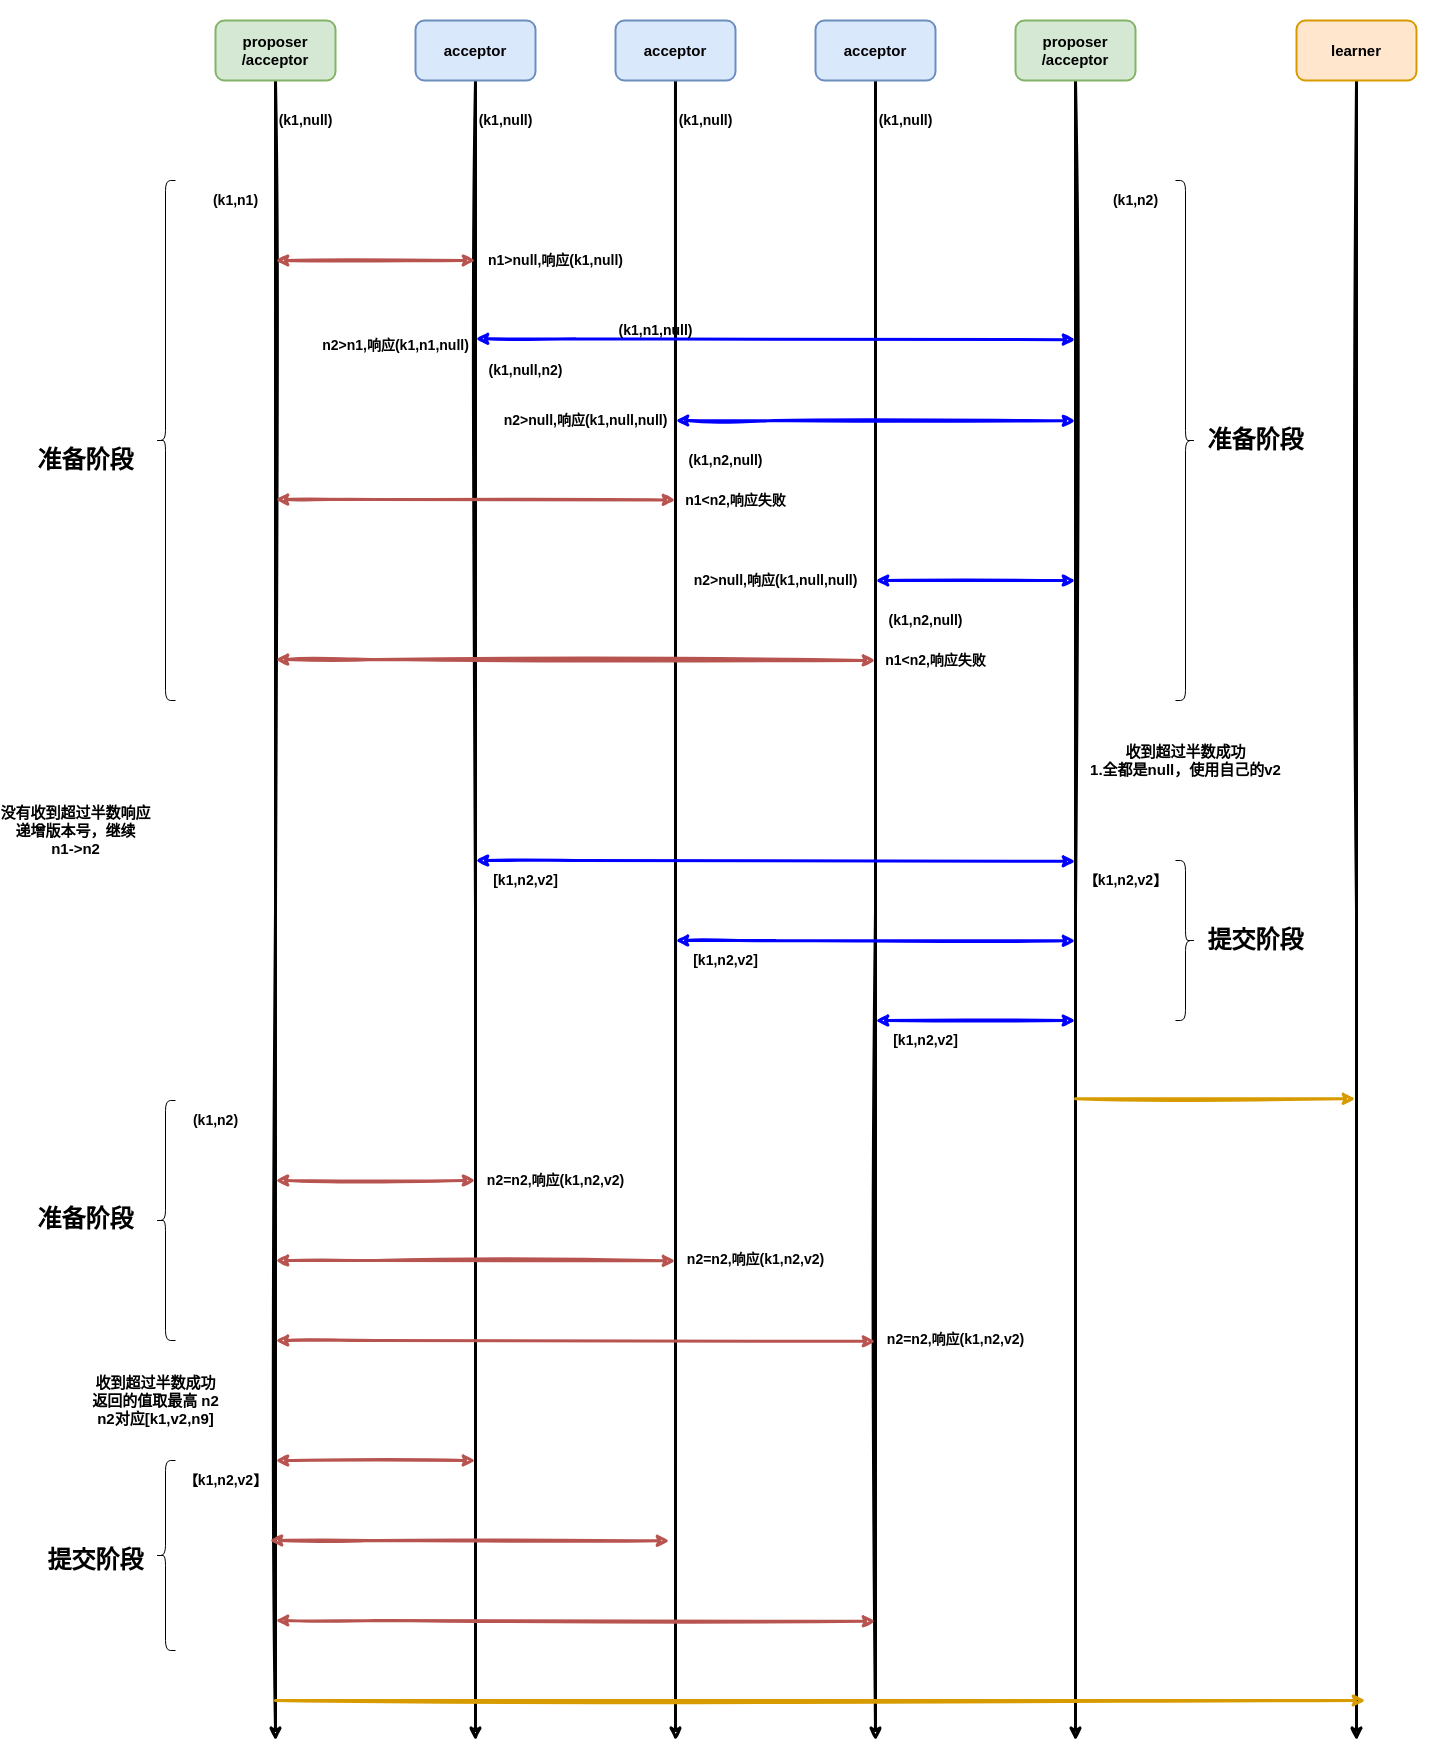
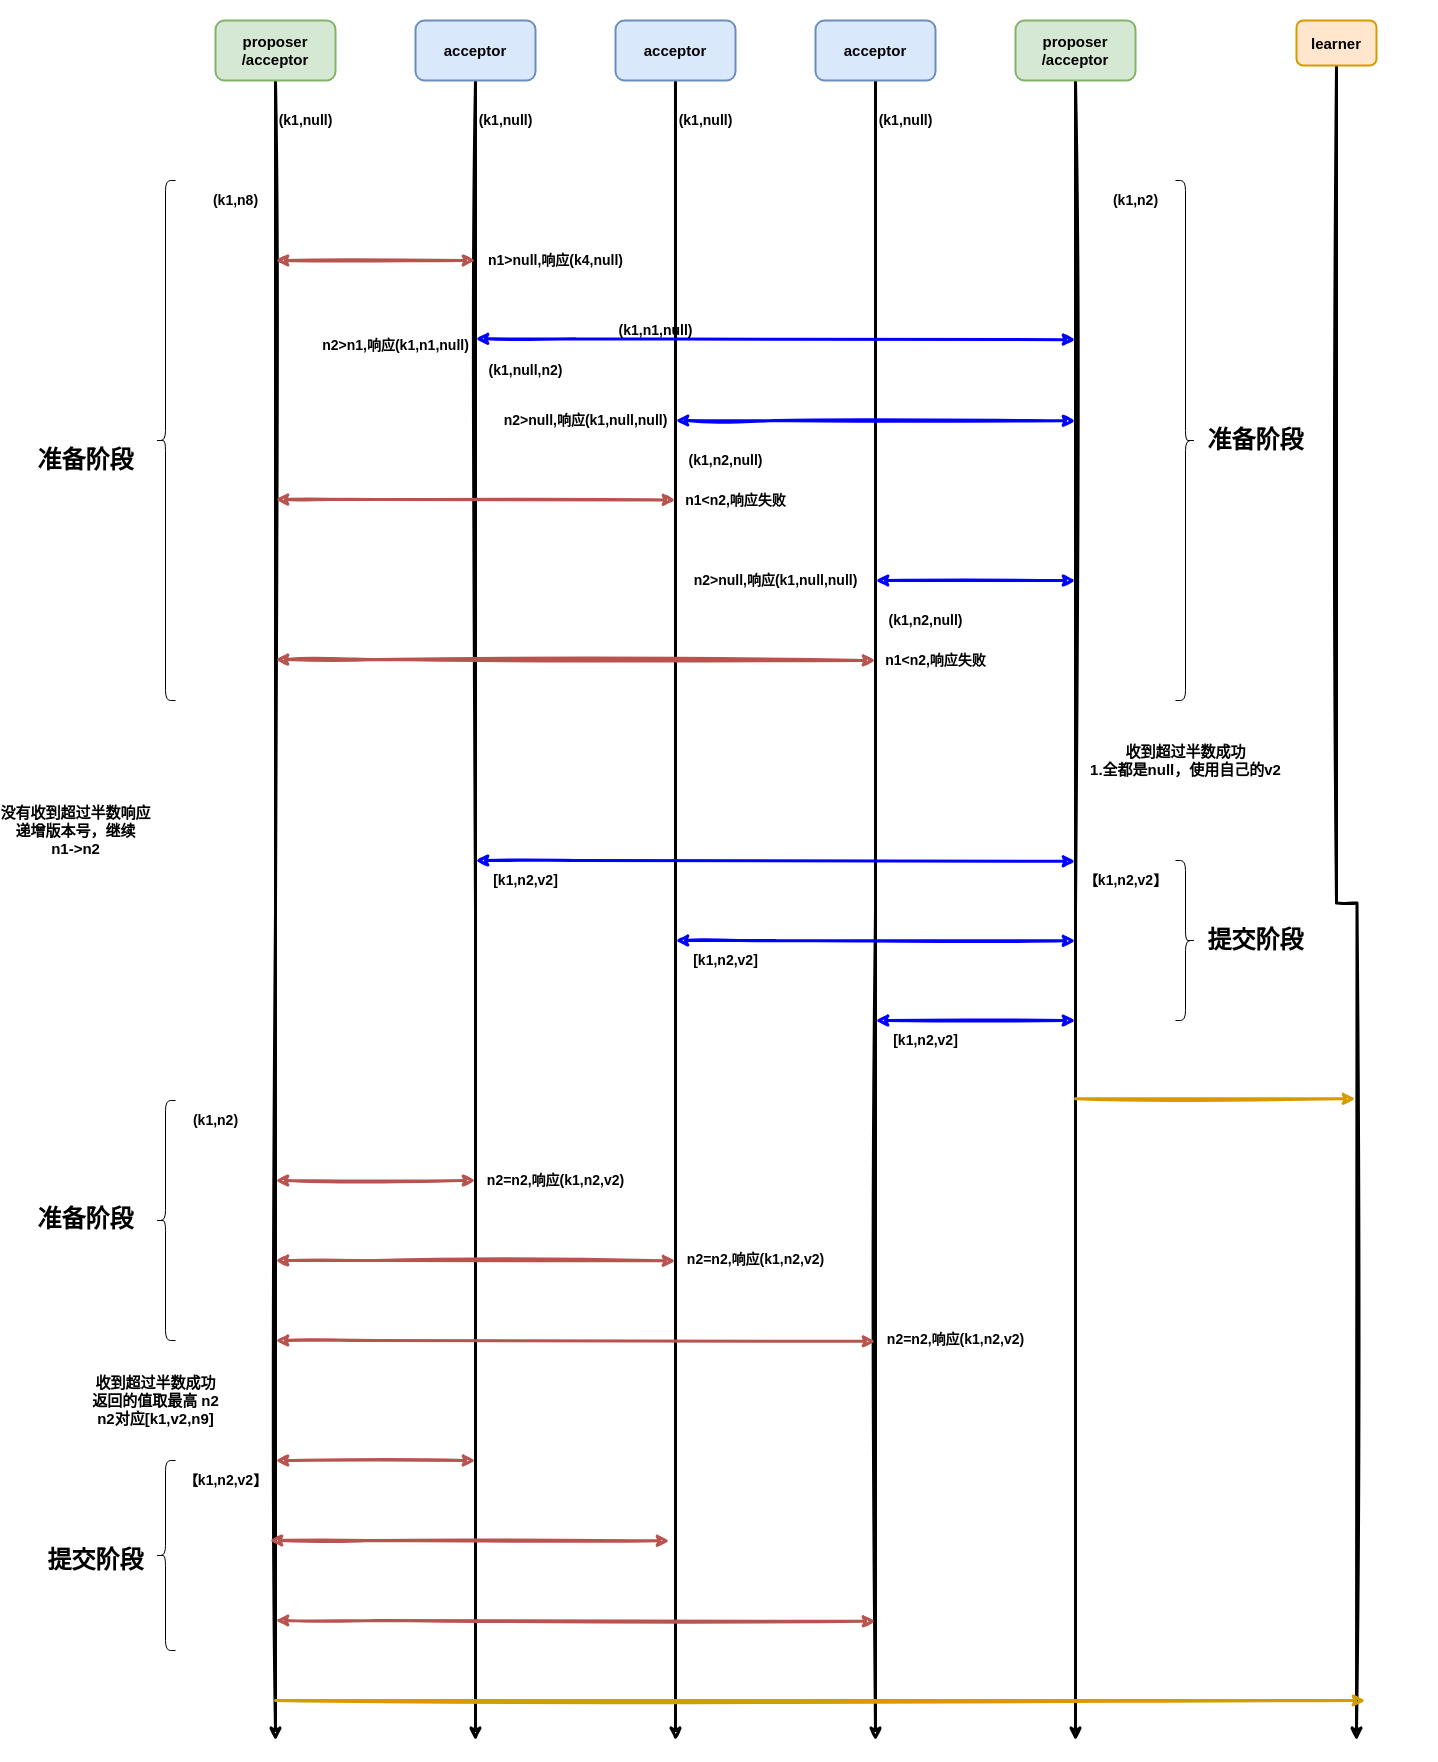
node "learner": size 120x60 -> 80x45
node "(k1,n1)": label "(k1,n1)" -> "(k1,n8)"
node "n1>null,响应(k1,null)": label "n1>null,响应(k1,null)" -> "n1>null,响应(k4,null)"
